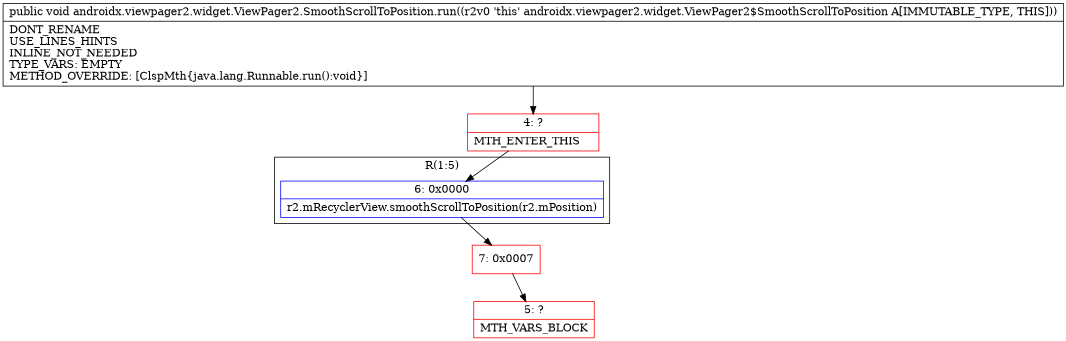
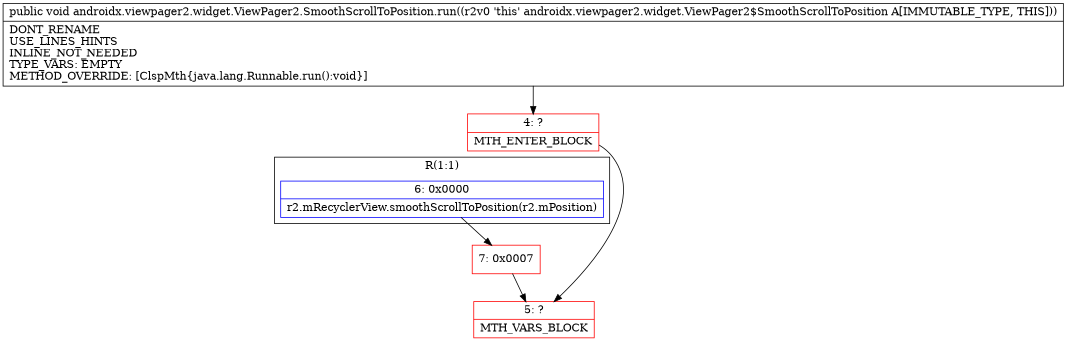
node "4: ?": text "MTH_ENTER_THIS" -> "MTH_ENTER_BLOCK"
edge "4: ?" -> "6: 0x0000": now "4: ?" -> "5: ?"
cluster "R(1:5)": label "R(1:5)" -> "R(1:1)"
